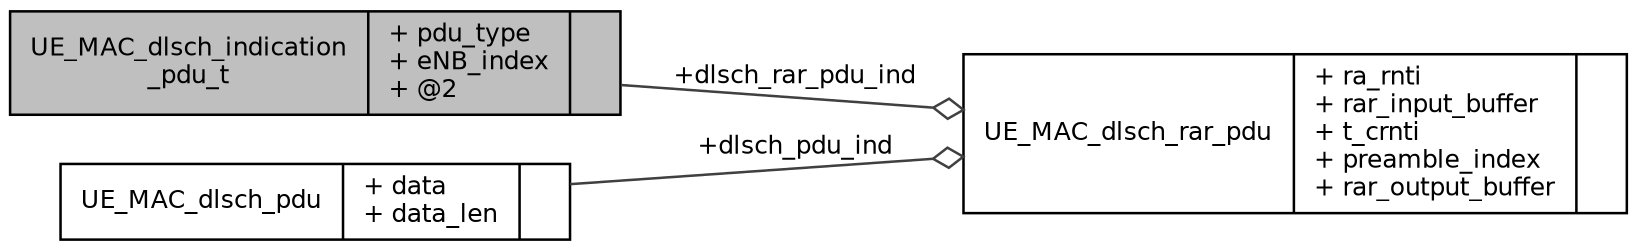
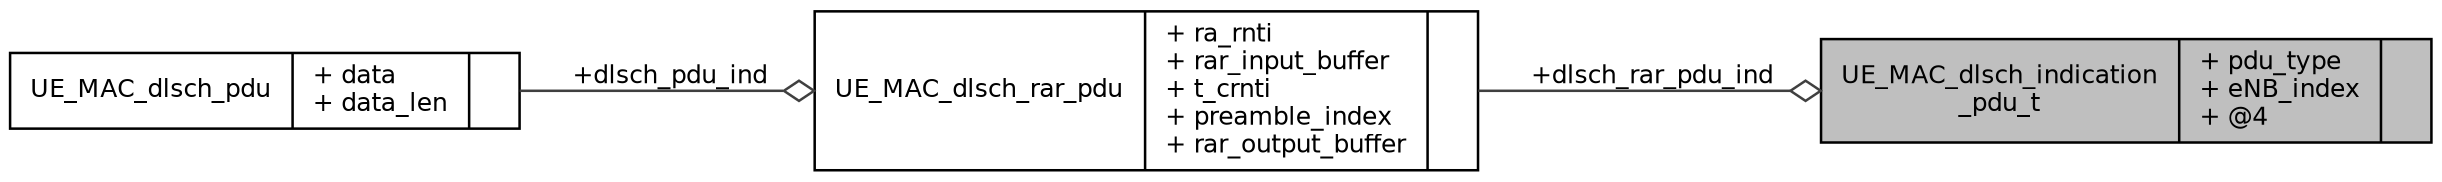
node "UE_MAC_dlsch_indication": text "+ @2" -> "+ @4"
edge "UE_MAC_dlsch_indication" -> "UE_MAC_dlsch_rar_pdu": reversed
